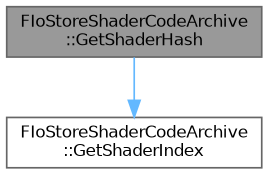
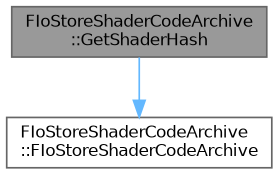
node "FIoStoreShaderCodeArchive ::GetShaderIndex": label "FIoStoreShaderCodeArchive ::GetShaderIndex" -> "FIoStoreShaderCodeArchive ::FIoStoreShaderCodeArchive"
